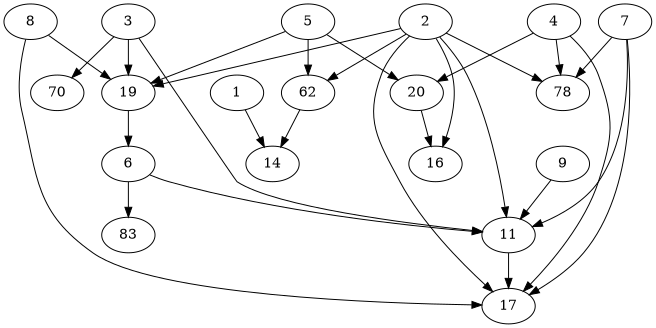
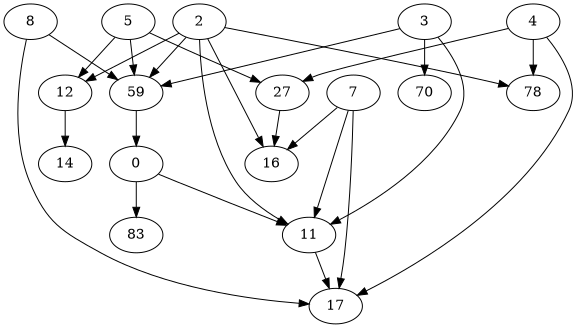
edge "7" -> "78": now "7" -> "16"
node "19": label "19" -> "59"
node "1": removed
node "62": label "62" -> "12"
node "20": label "20" -> "27"
node "6": label "6" -> "0"
node "9": removed
edge "2" -> "17": removed
